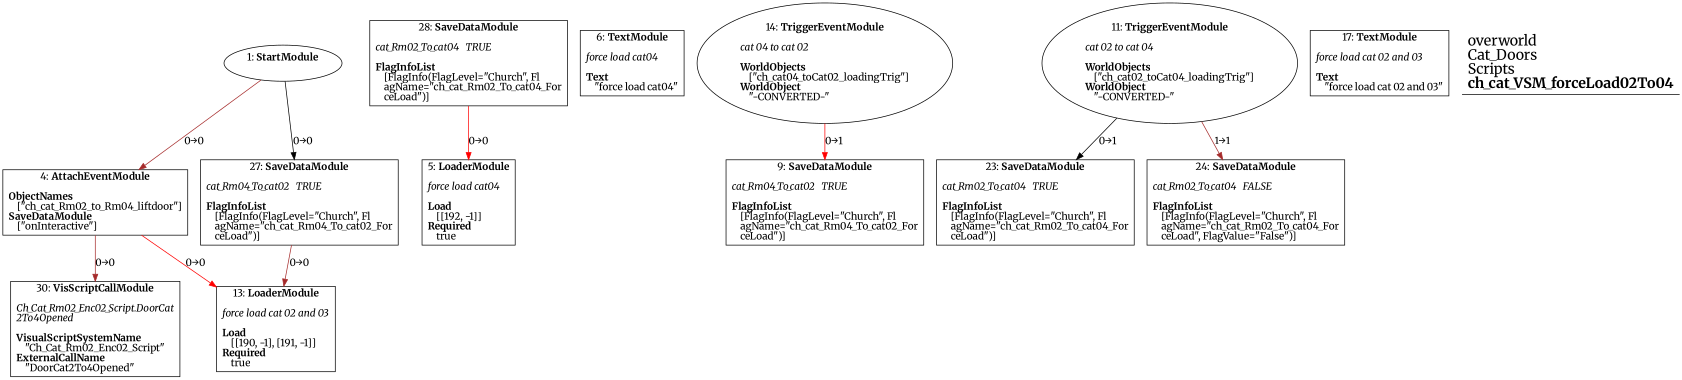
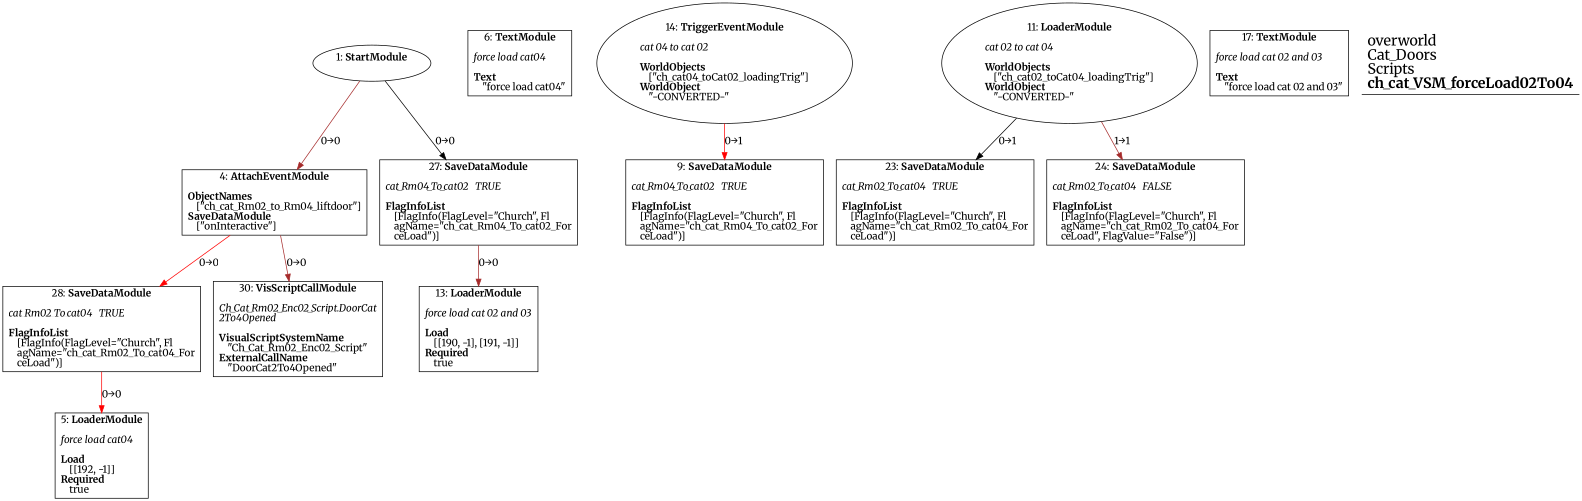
node "11:": text "TriggerEventModule" -> "LoaderModule"
edge "4:" -> "13:": now "4:" -> "28:"
